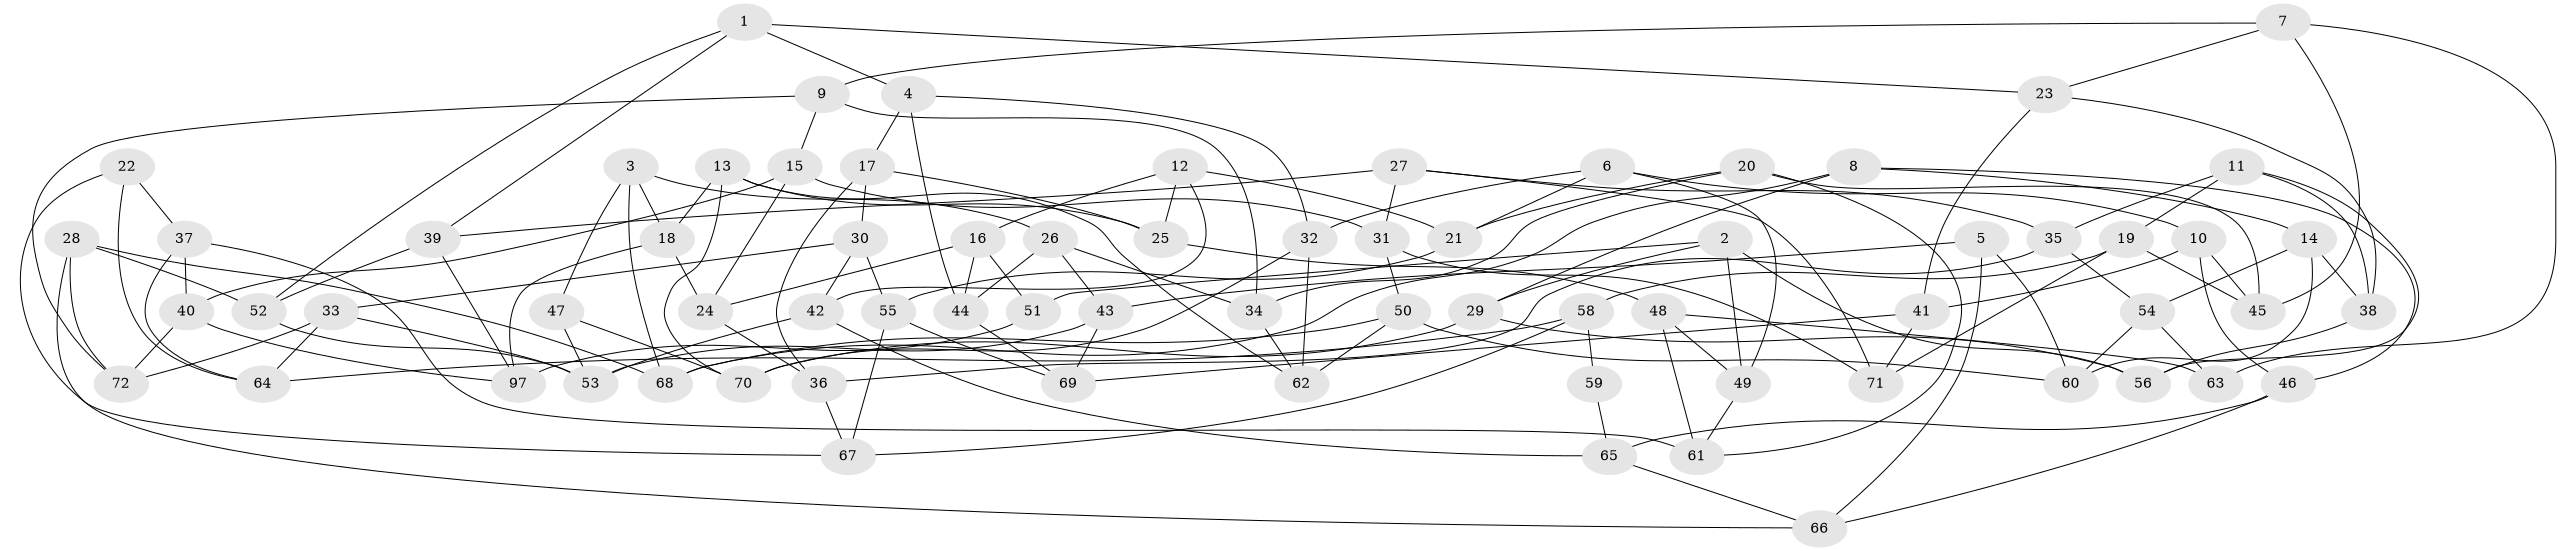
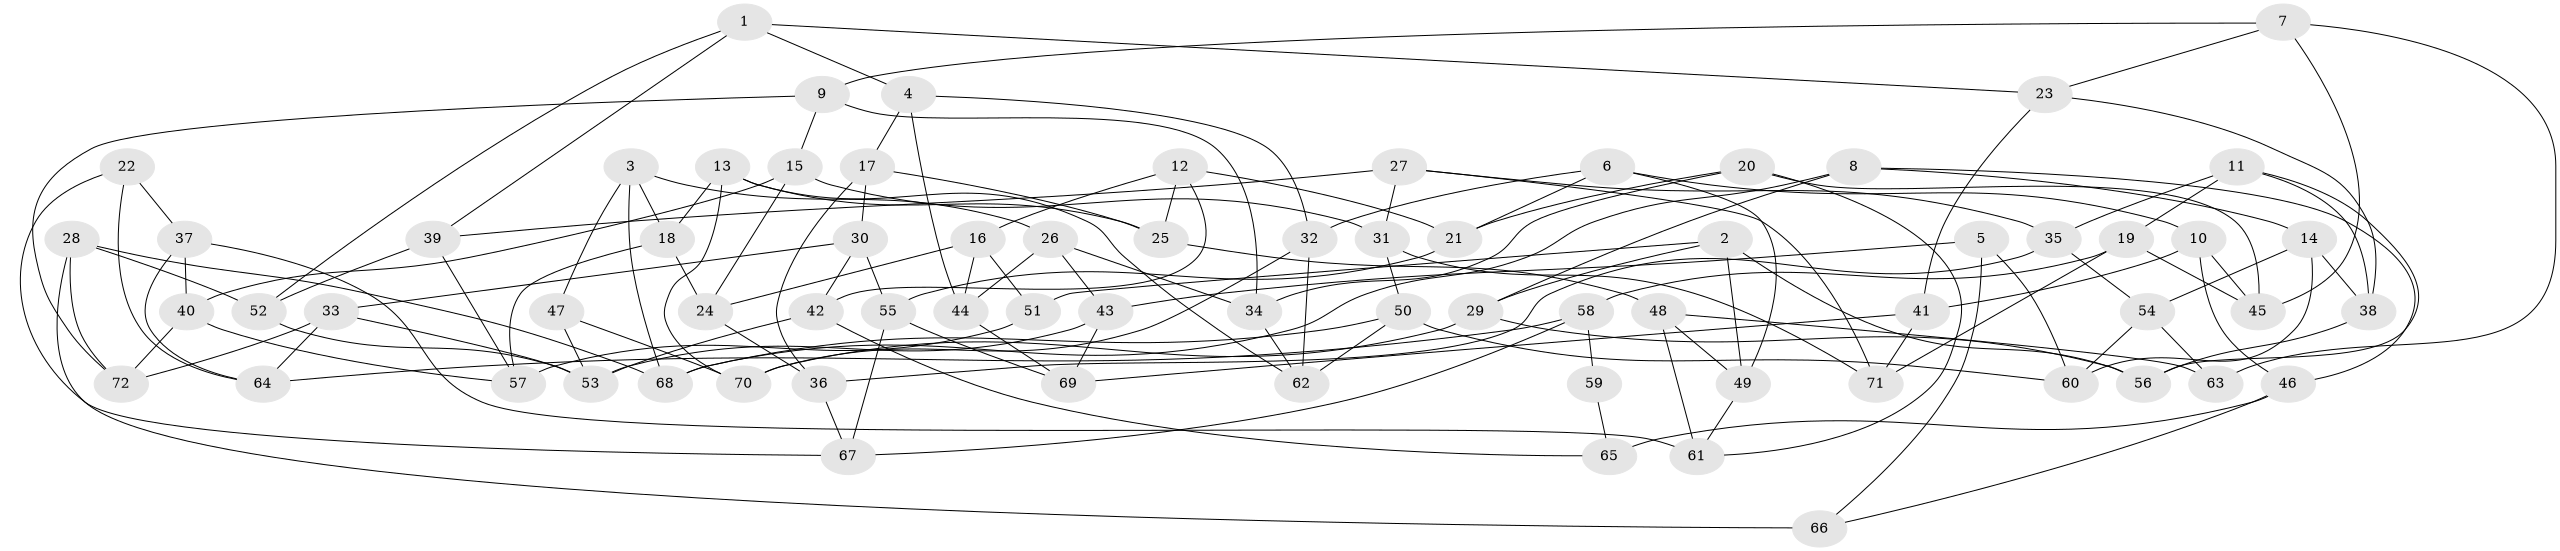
node "97": label "97" -> "57"
edge "65" -- "66": removed
